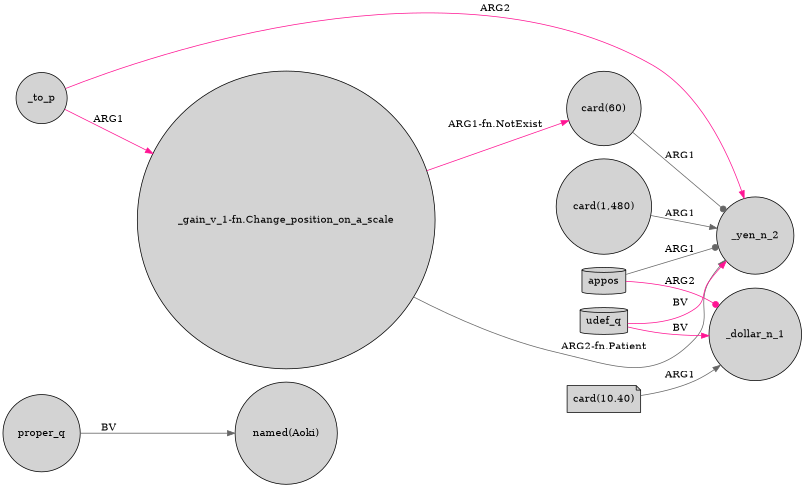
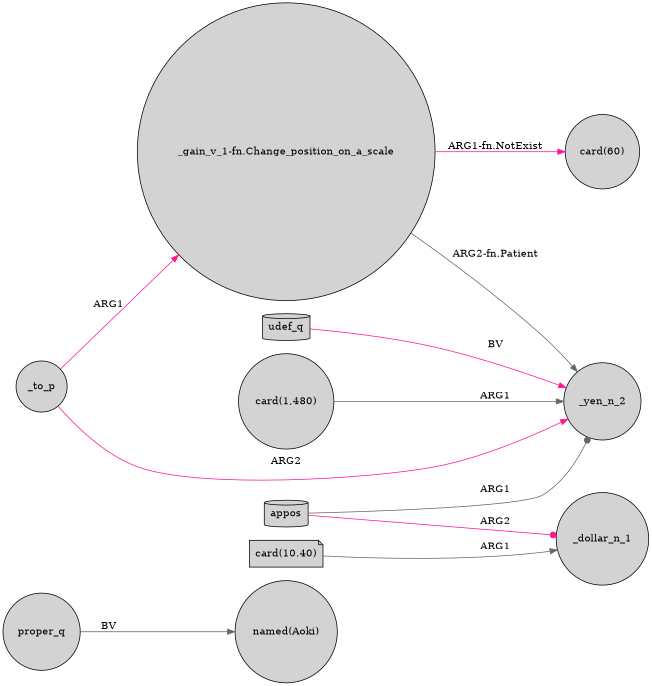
edge "card(60)" -> "_yen_n_2": removed, label "ARG1"
edge "udef_q" -> "_dollar_n_1": removed, label "BV"
